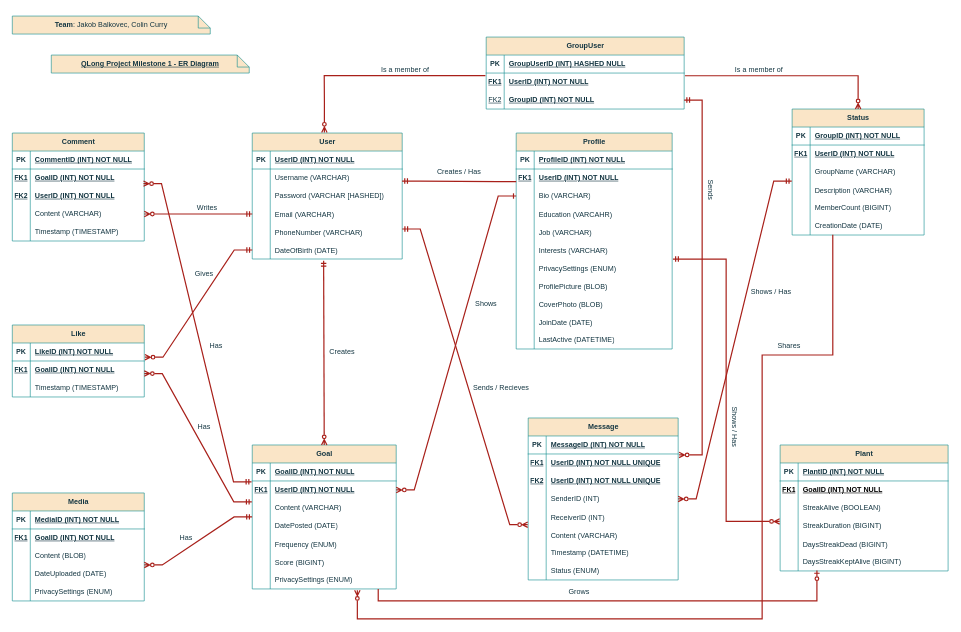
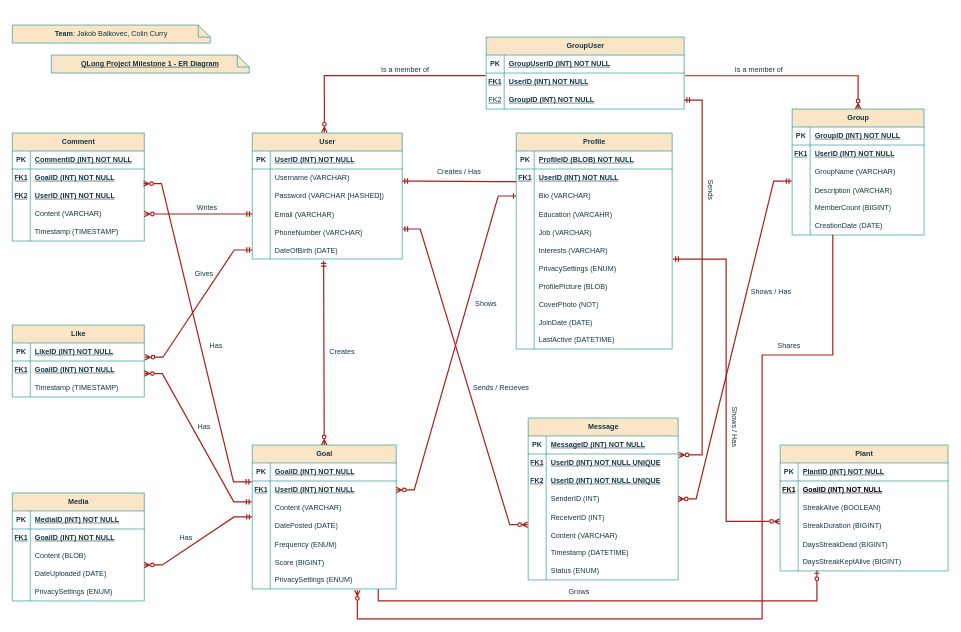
node "Team: Jakob Balkovec, Colin Curry": moved (111, 25) -> (111, 34)
node "GroupUserID (INT) HASHED NULL": label "GroupUserID (INT) HASHED NULL" -> "GroupUserID (INT) NOT NULL"
node "Status": label "Status" -> "Group"
node "ProfileID (INT) NOT NULL": label "ProfileID (INT) NOT NULL" -> "ProfileID (BLOB) NOT NULL"
node "CoverPhoto (BLOB)": label "CoverPhoto (BLOB)" -> "CoverPhoto (NOT)"
